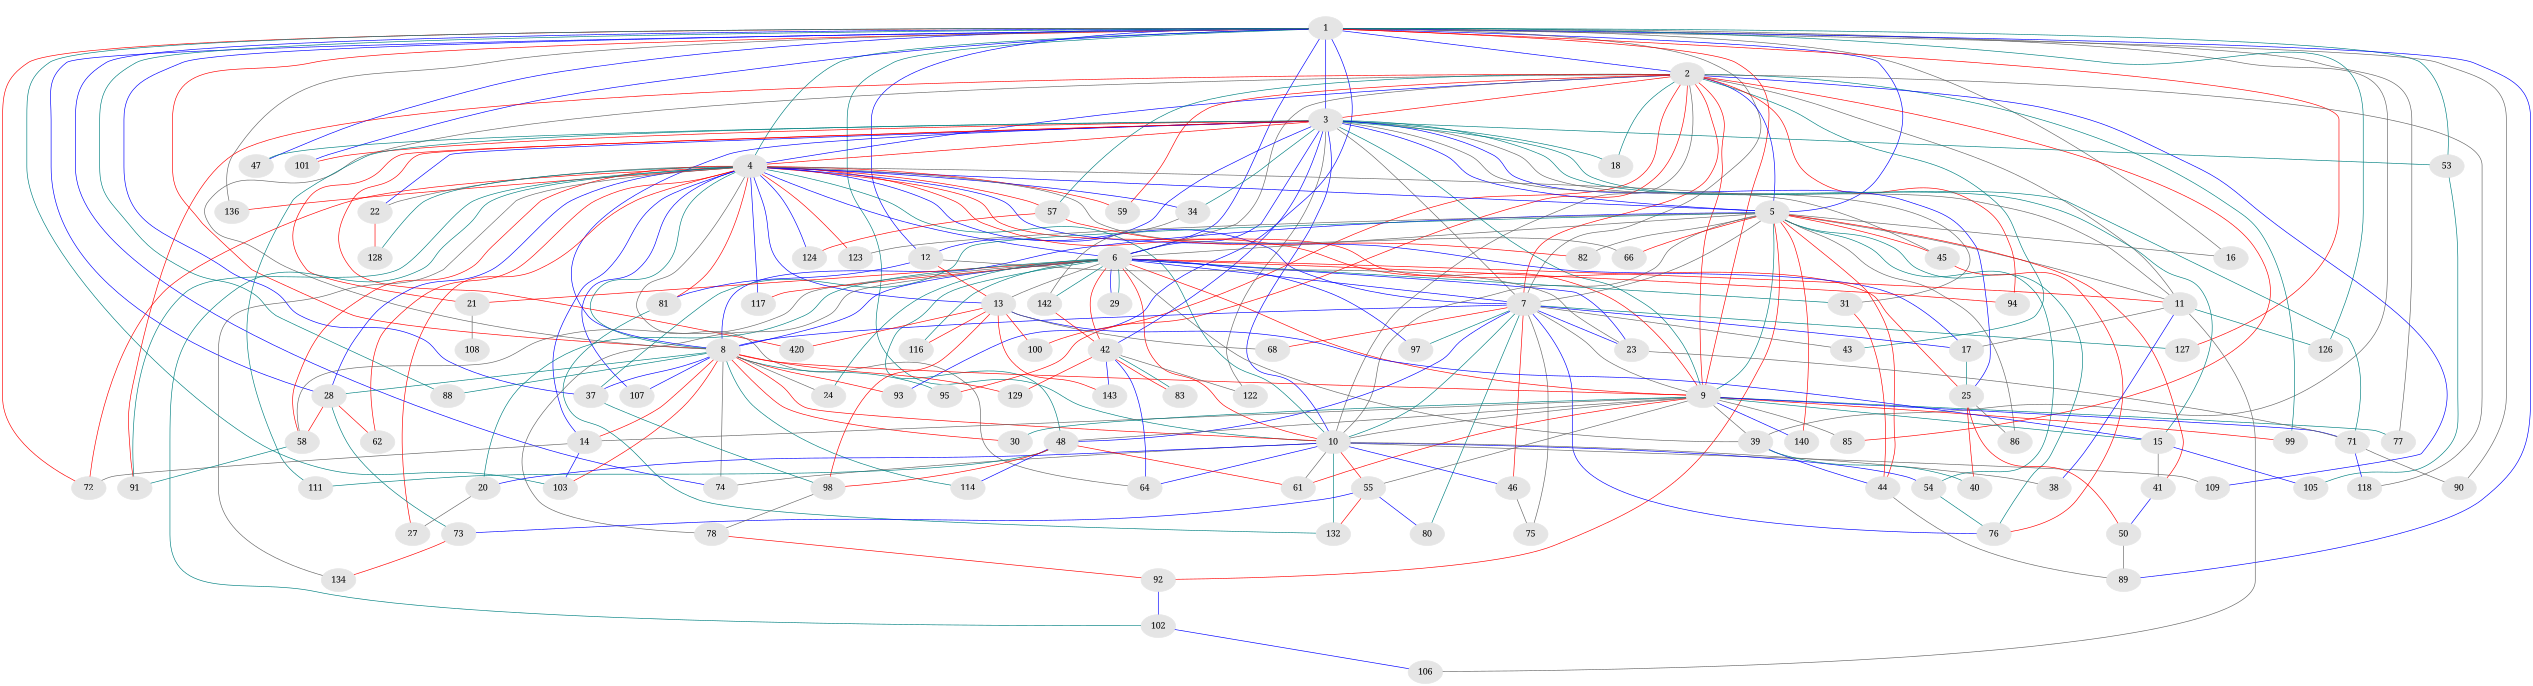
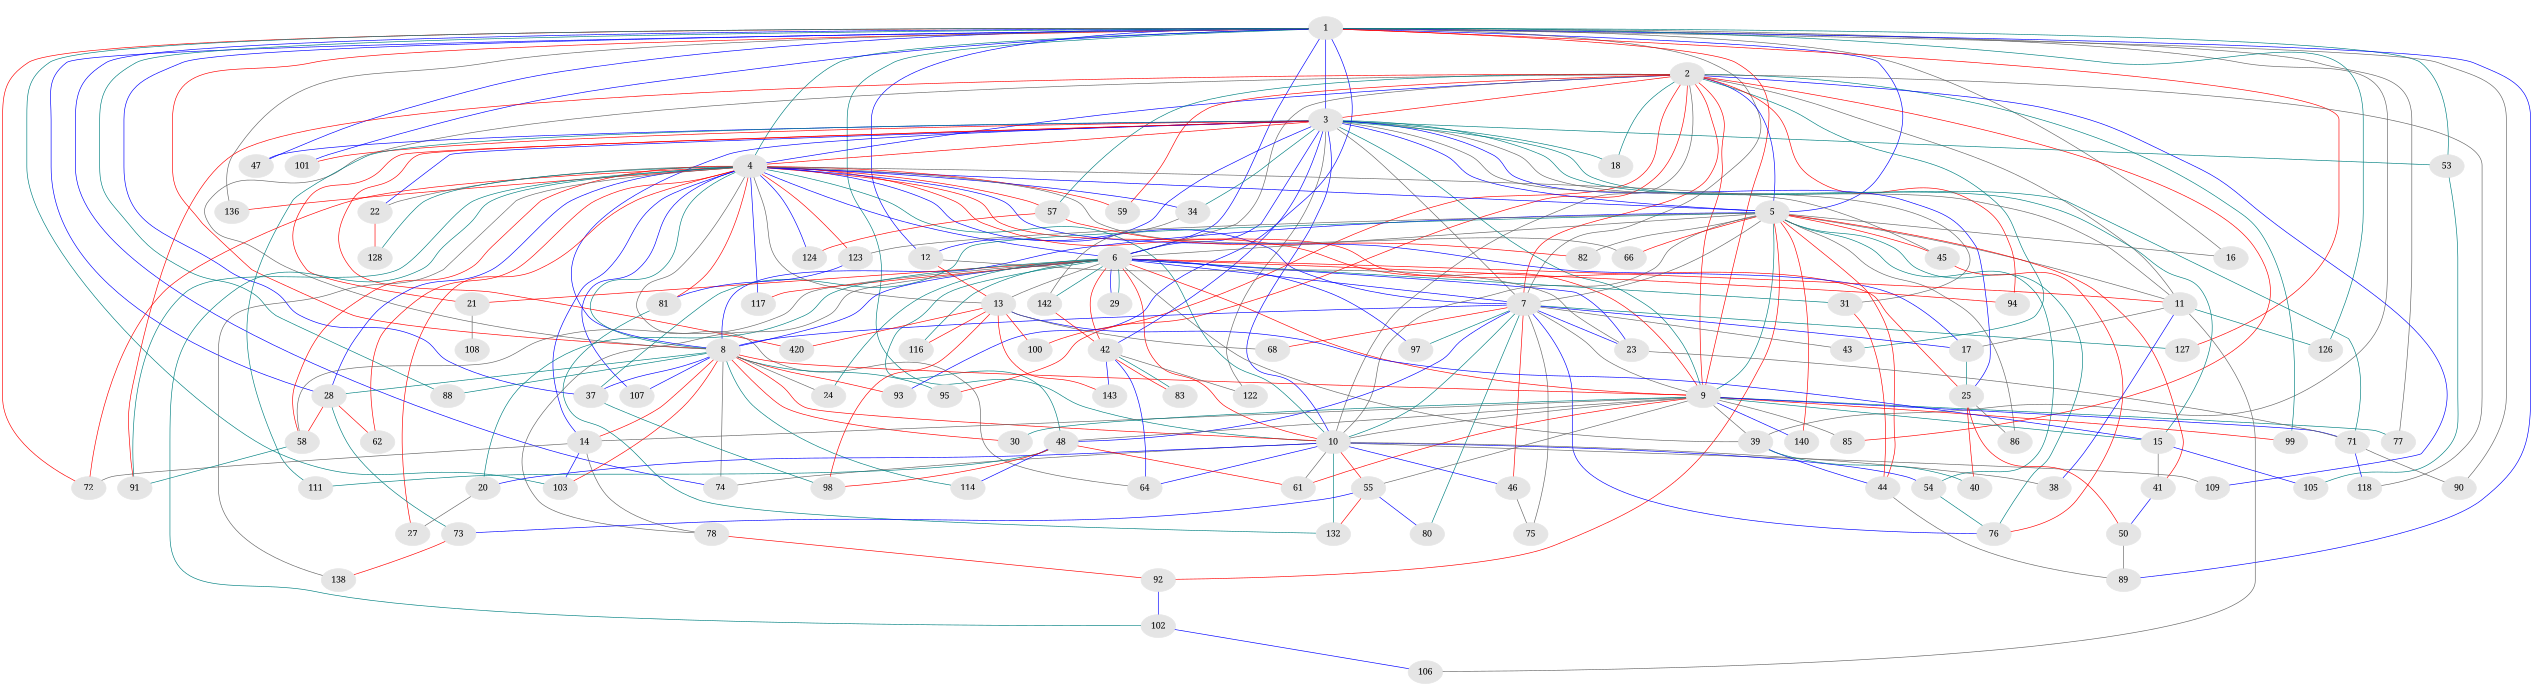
edge "1" -- "2": removed
edge "3" -- "47": color teal -> blue
edge "12" -- "81": now "123" -- "81"
edge "4" -- "13": color blue -> gray40
node "129": removed
edge "98" -- "78": now "14" -- "78"
node "134": label "134" -> "138"
